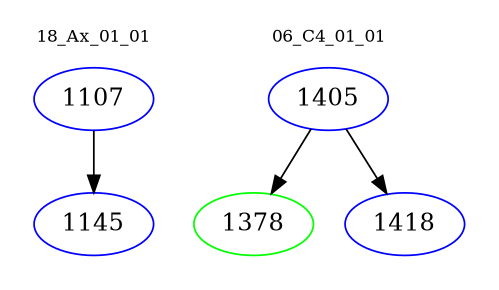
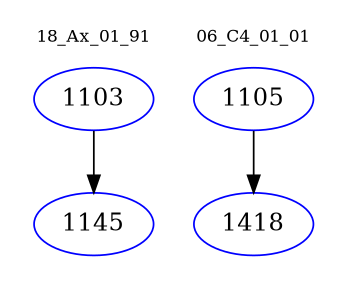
cluster "18_Ax_01_01": label "18_Ax_01_01" -> "18_Ax_01_91"
node "1107": label "1107" -> "1103"
node "1405": label "1405" -> "1105"
node "1378": removed
